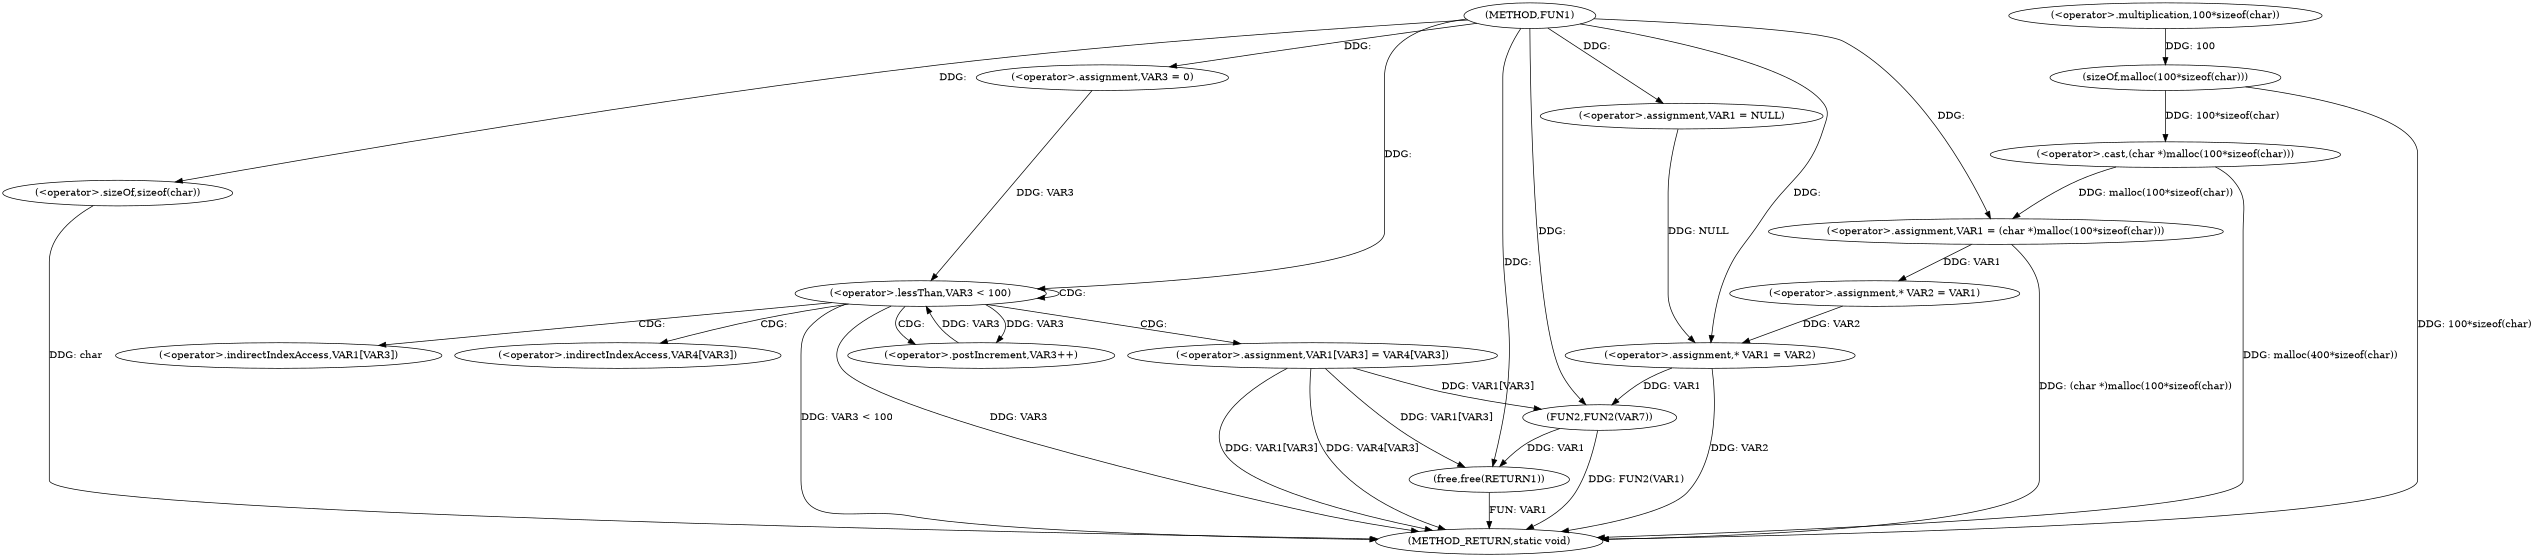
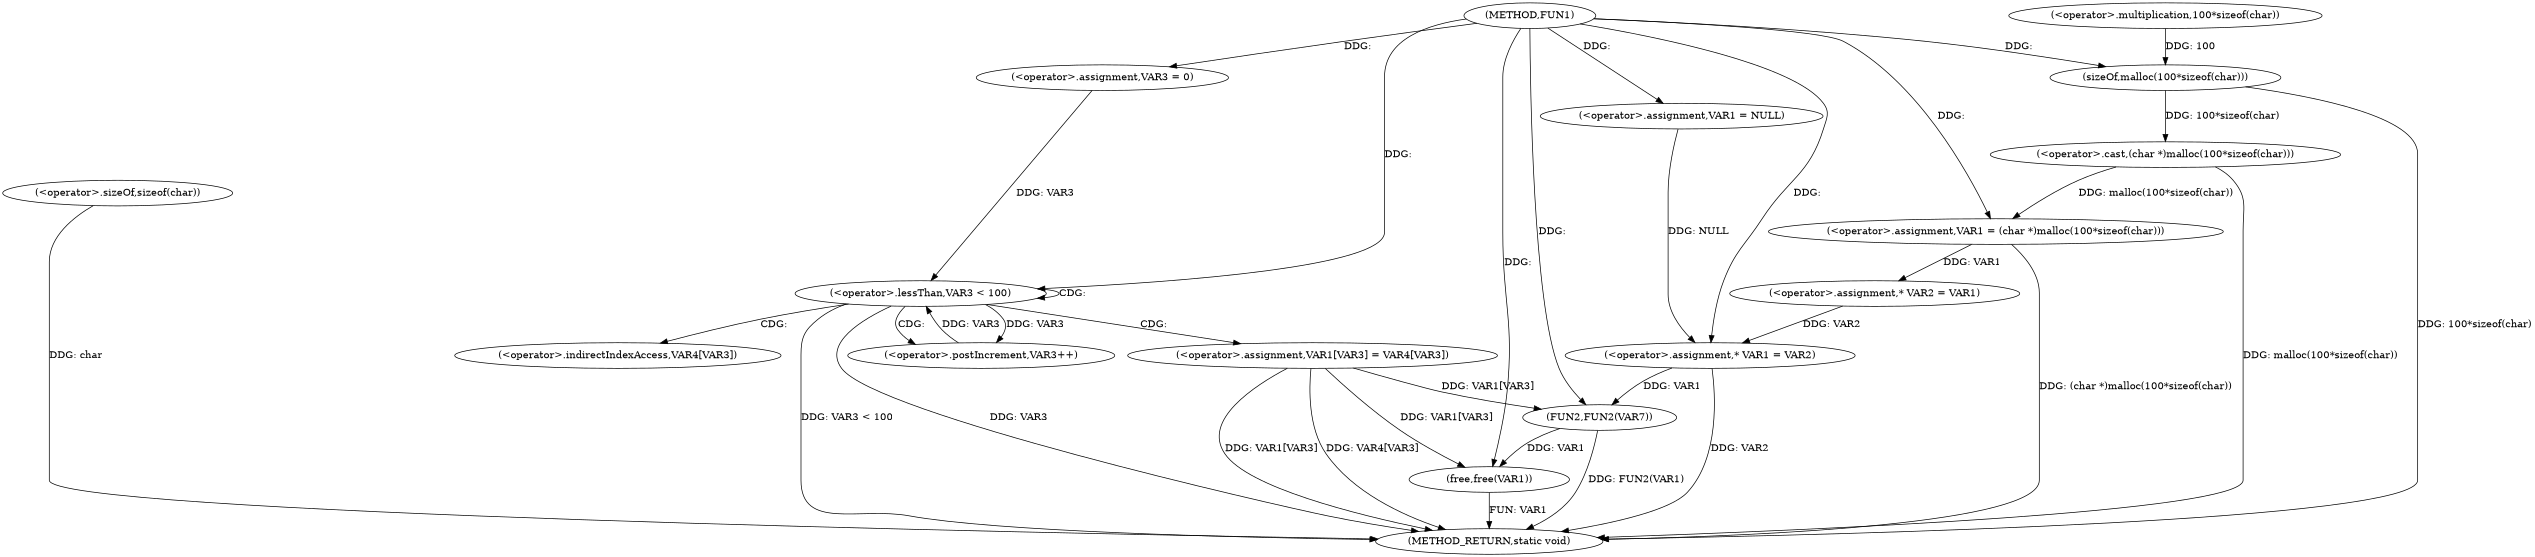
edge "(METHOD,FUN1)" -> "(<operator>.sizeOf,sizeof(char))": now "(METHOD,FUN1)" -> "(sizeOf,malloc(100*sizeof(char)))"
node "(<operator>.indirectIndexAccess,VAR1[VAR3])": removed
edge "(<operator>.cast,(char *)malloc(100*sizeof(char)))" -> "(METHOD_RETURN,static void)": label "DDG: malloc(400*sizeof(char))" -> "DDG: malloc(100*sizeof(char))"
node "(free,free(RETURN1))": label "(free,free(RETURN1))" -> "(free,free(VAR1))"
